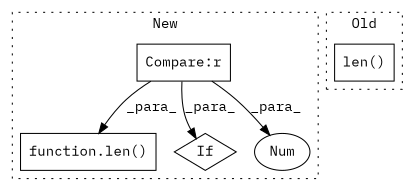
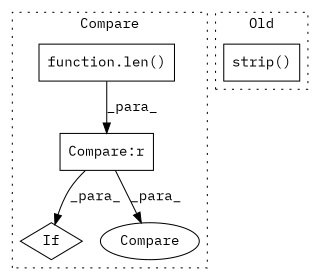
cluster "New": label "New" -> "Compare"
node "len()": label "len()" -> "strip()"
edge "Compare:r" -> "function.len()": reversed
node "Num": label "Num" -> "Compare"
